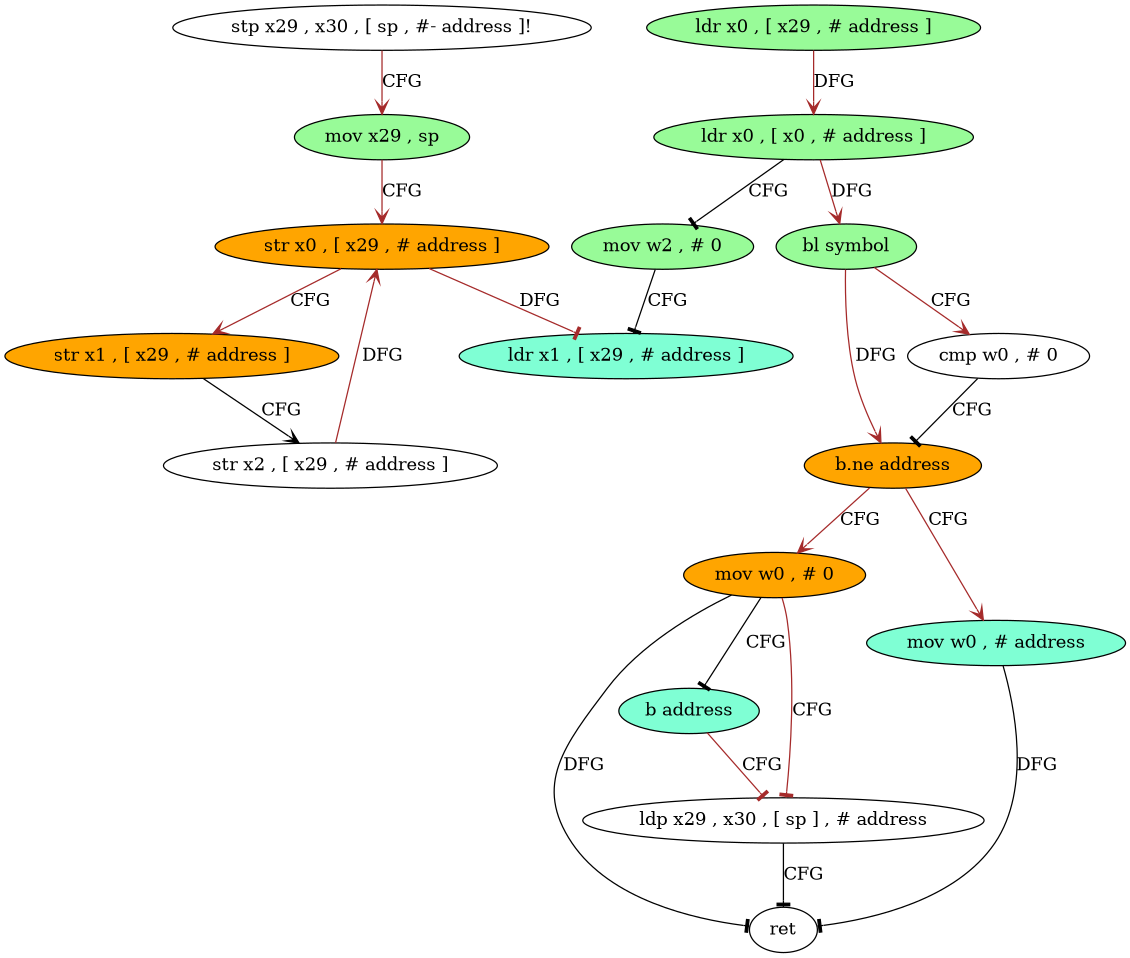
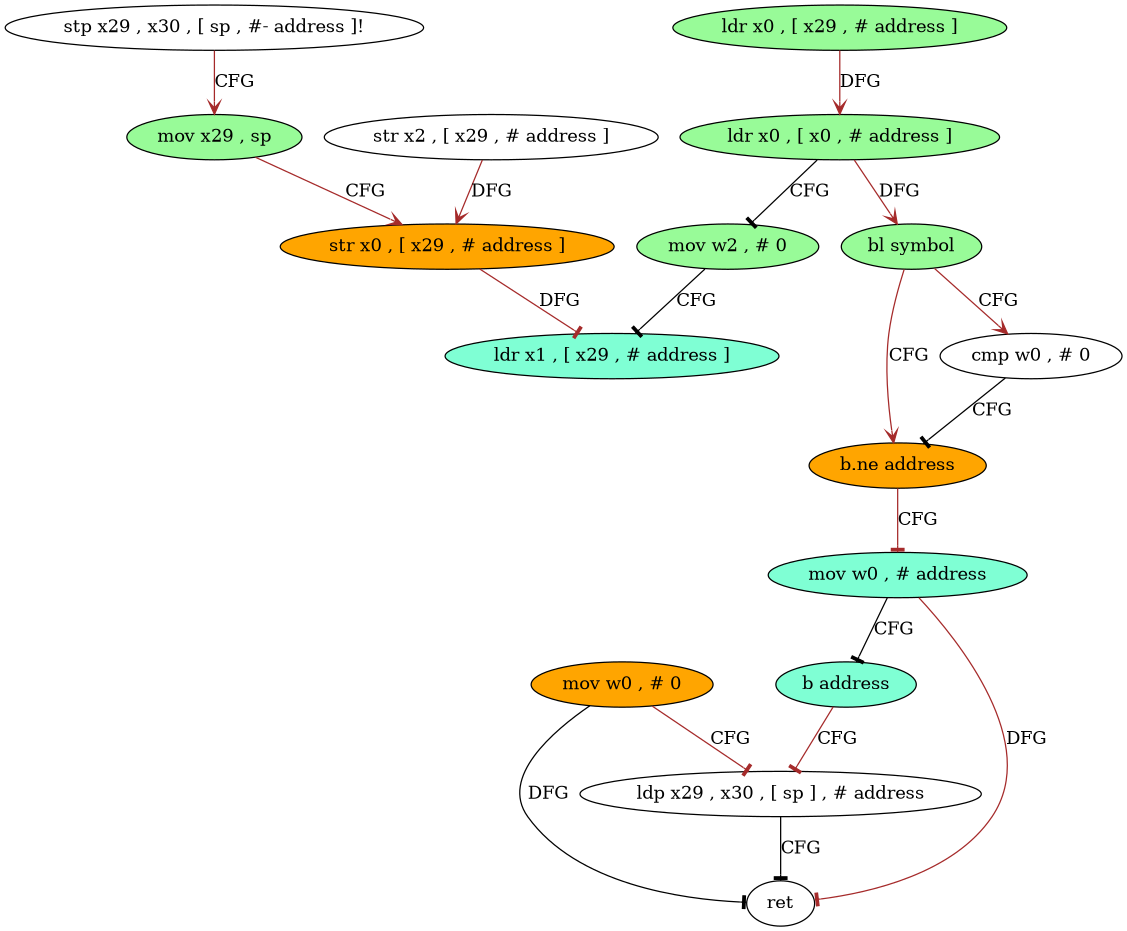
node "str x1 , [ x29 , # address ]": removed
edge "bl symbol" -> "b.ne address": label "DFG" -> "CFG"
edge "b.ne address" -> "mov w0 , # 0": removed, label "CFG"
edge "b.ne address" -> "mov w0 , # address": arrowhead vee -> tee
edge "mov w0 , # 0" -> "b address": now "mov w0 , # address" -> "b address"
edge "mov w0 , # address" -> "ret": color black -> brown
